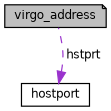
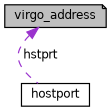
edge "virgo_address" -> "hostport": reversed
